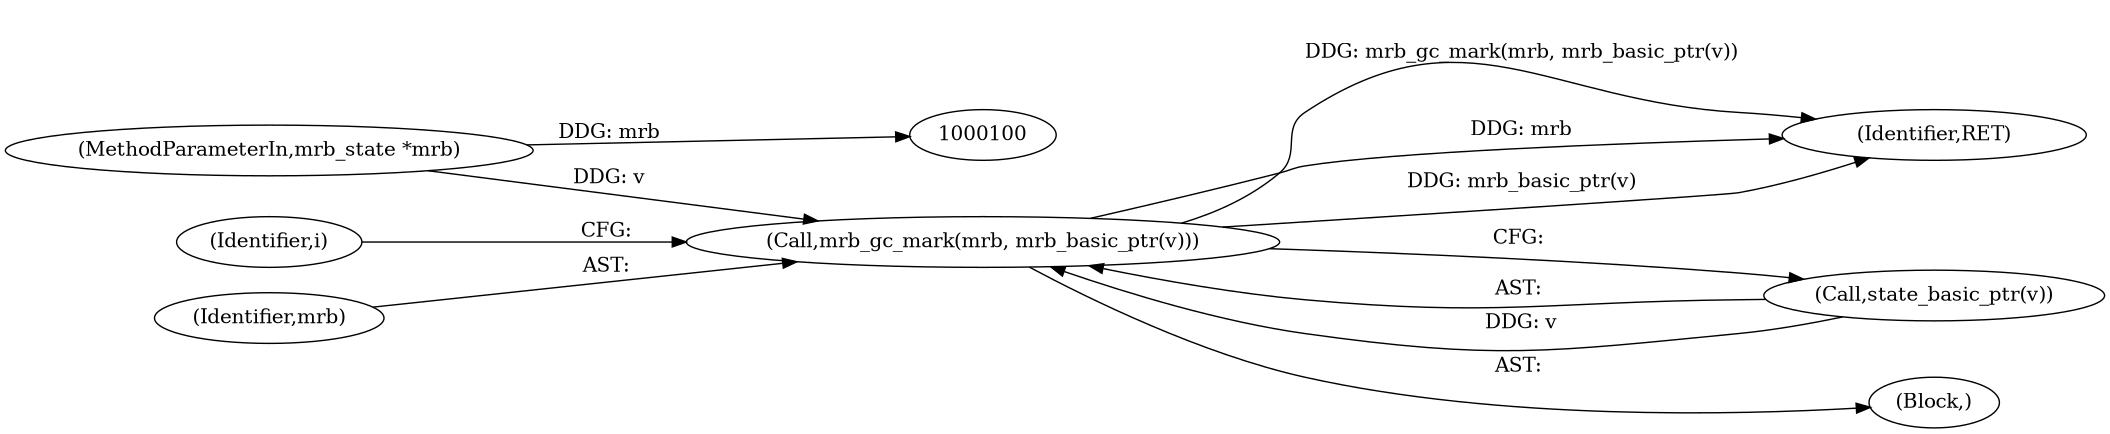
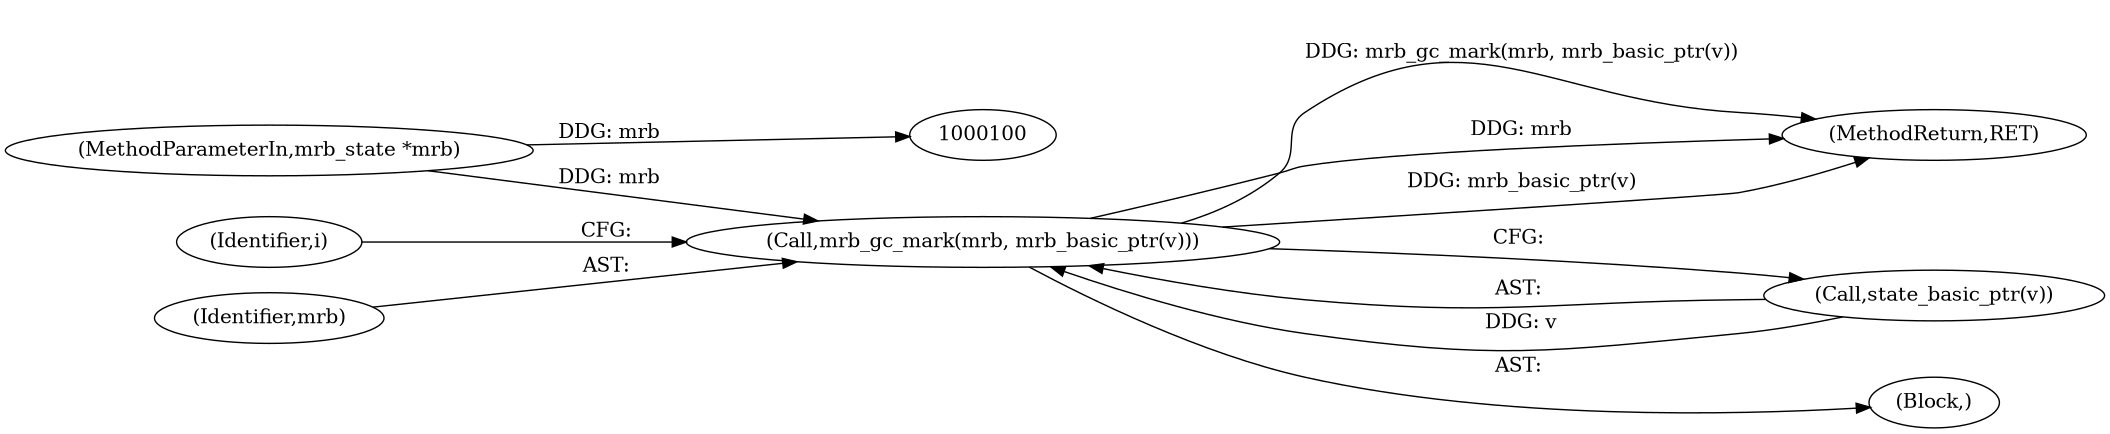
node "(Identifier,RET)": label "(Identifier,RET)" -> "(MethodReturn,RET)"
edge "(MethodParameterIn,mrb_state *mrb)" -> "(Call,mrb_gc_mark(mrb, mrb_basic_ptr(v)))": label "DDG: v" -> "DDG: mrb"
